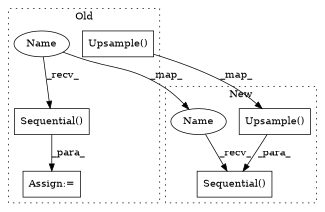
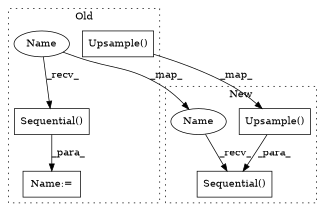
node "Assign:=": label "Assign:=" -> "Name:="
